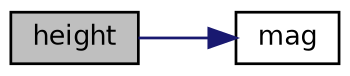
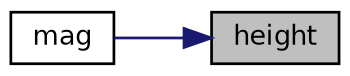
edge "height" -> "mag": reversed
